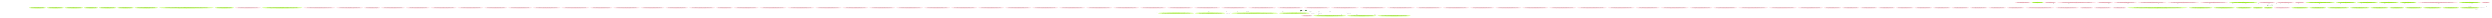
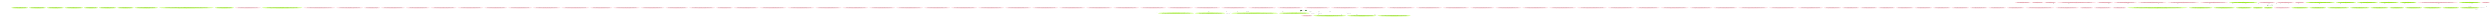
node "path: /Device/HarddiskVolume2/Program Files": fillcolor greenyellow -> pink
node "path: /Device/HarddiskVolume2/WINDOWS/system32/dbghelp.dll": added
